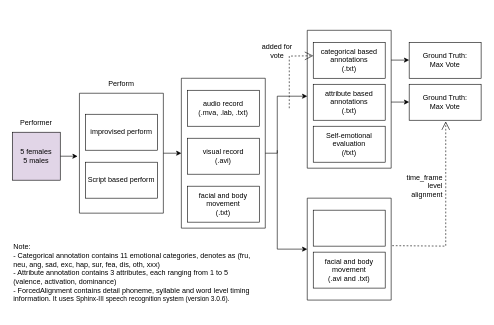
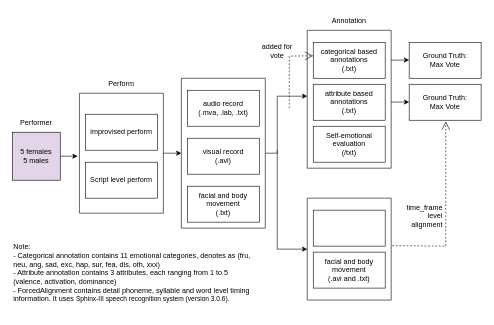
node "Annotation": added
node "Script based perform": label "Script based perform" -> "Script level perform"
node "time_frame level alignment": moved (423, 186) -> (423, 216)
